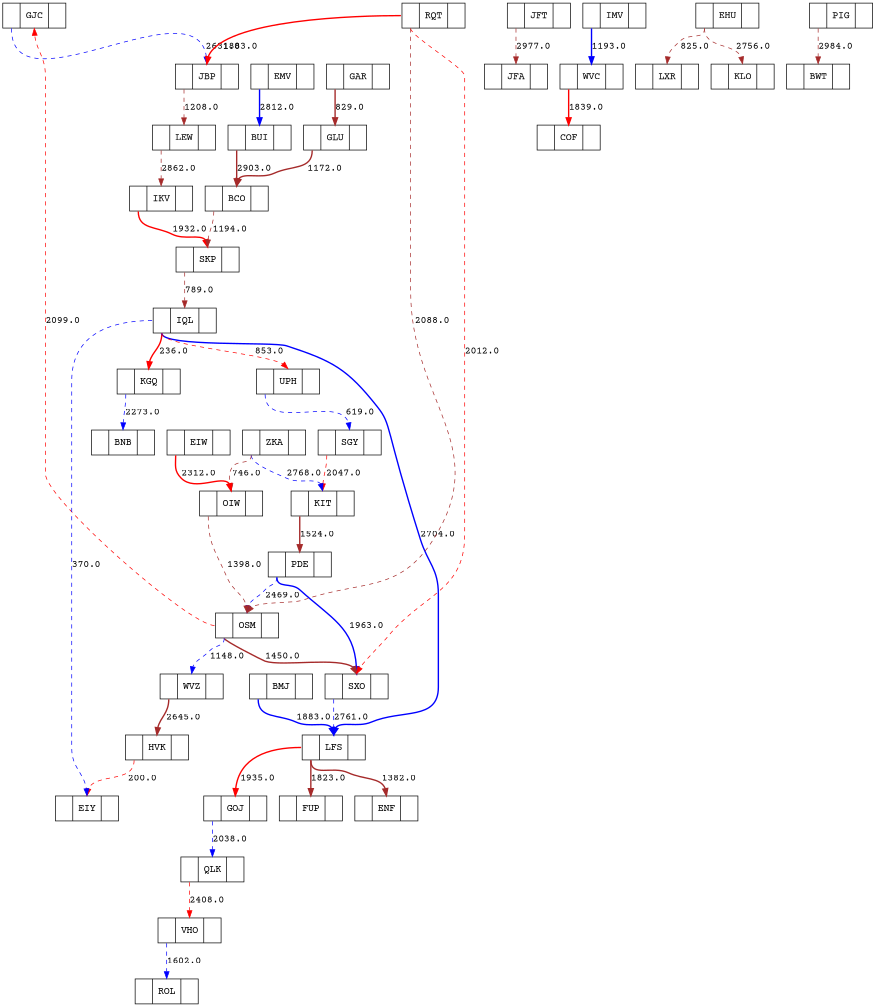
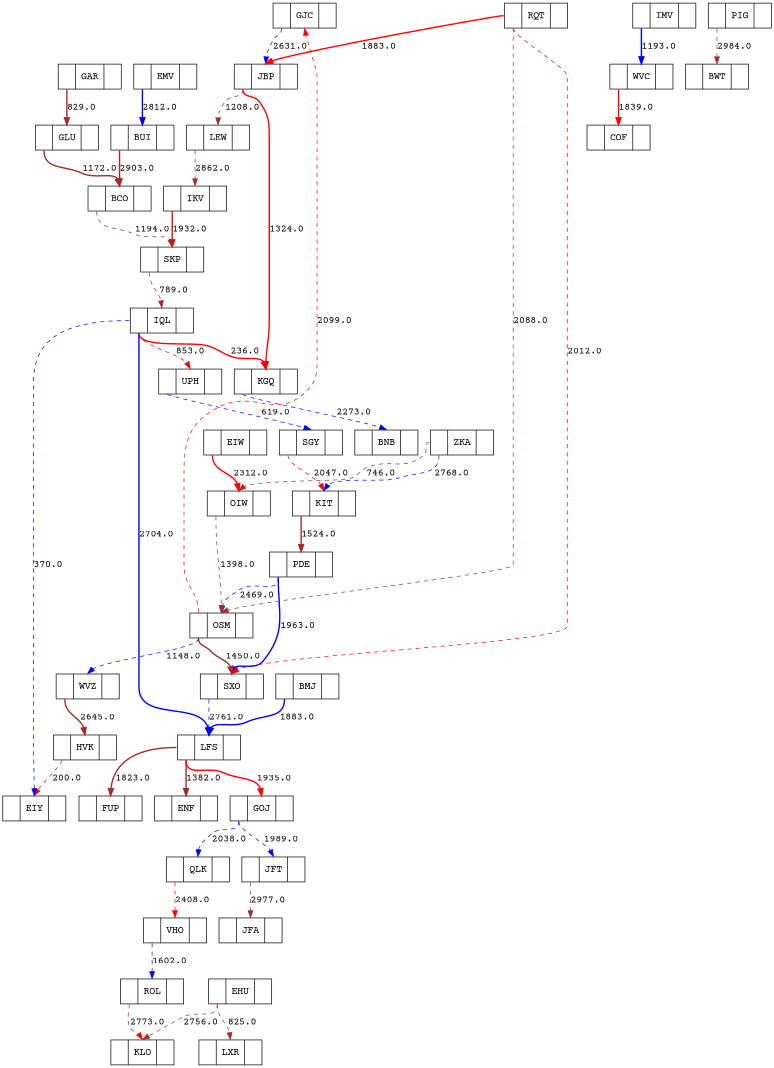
edge "JBP" -> "KGQ": added, label "1324.0"
edge "GOJ" -> "JFT": added, label "1989.0"
edge "ROL" -> "KLO": added, label "2773.0"
